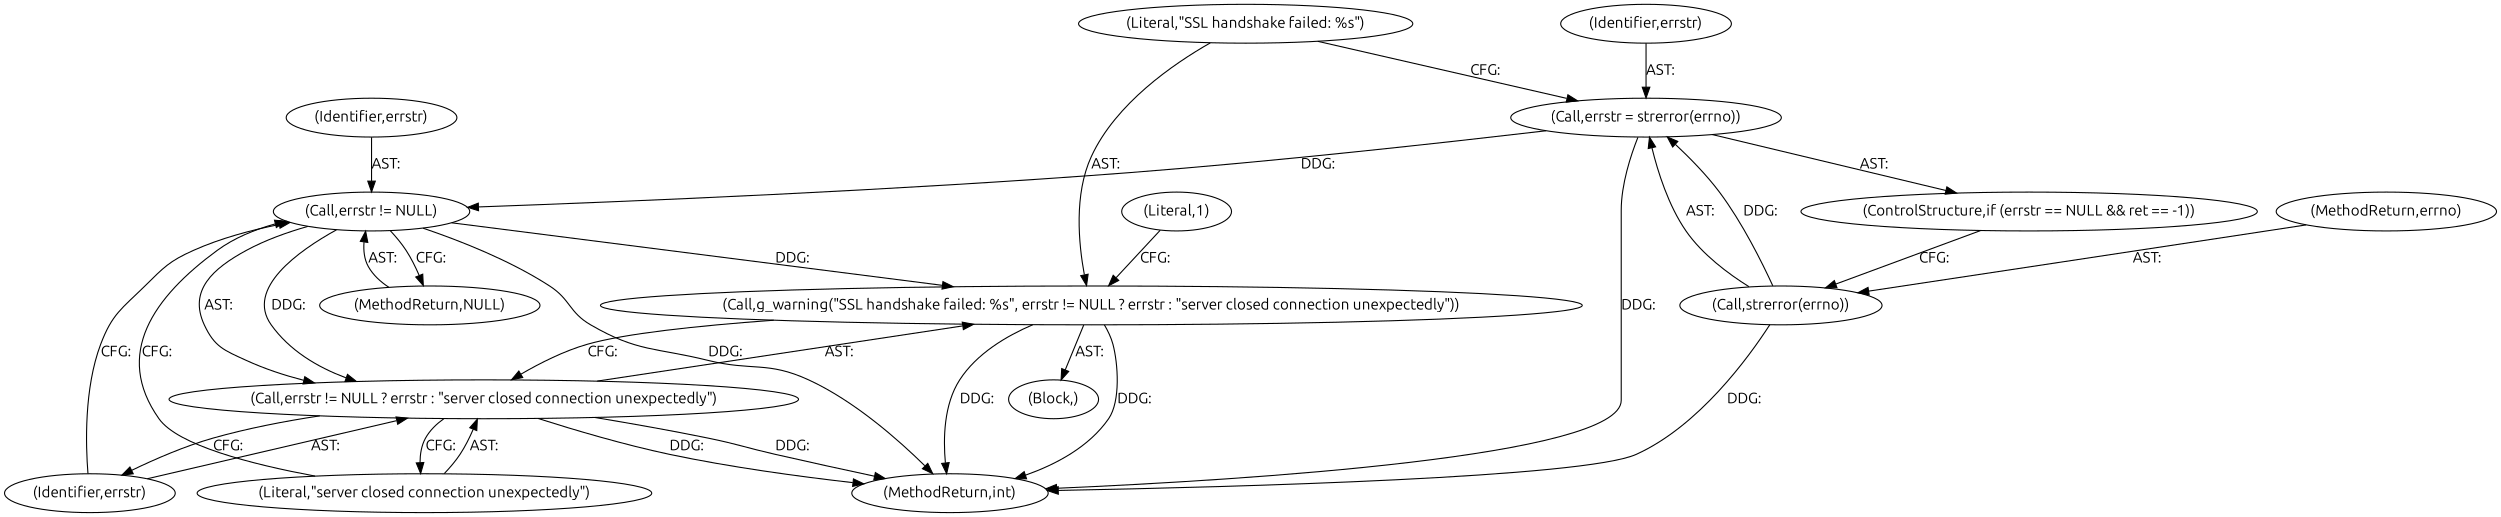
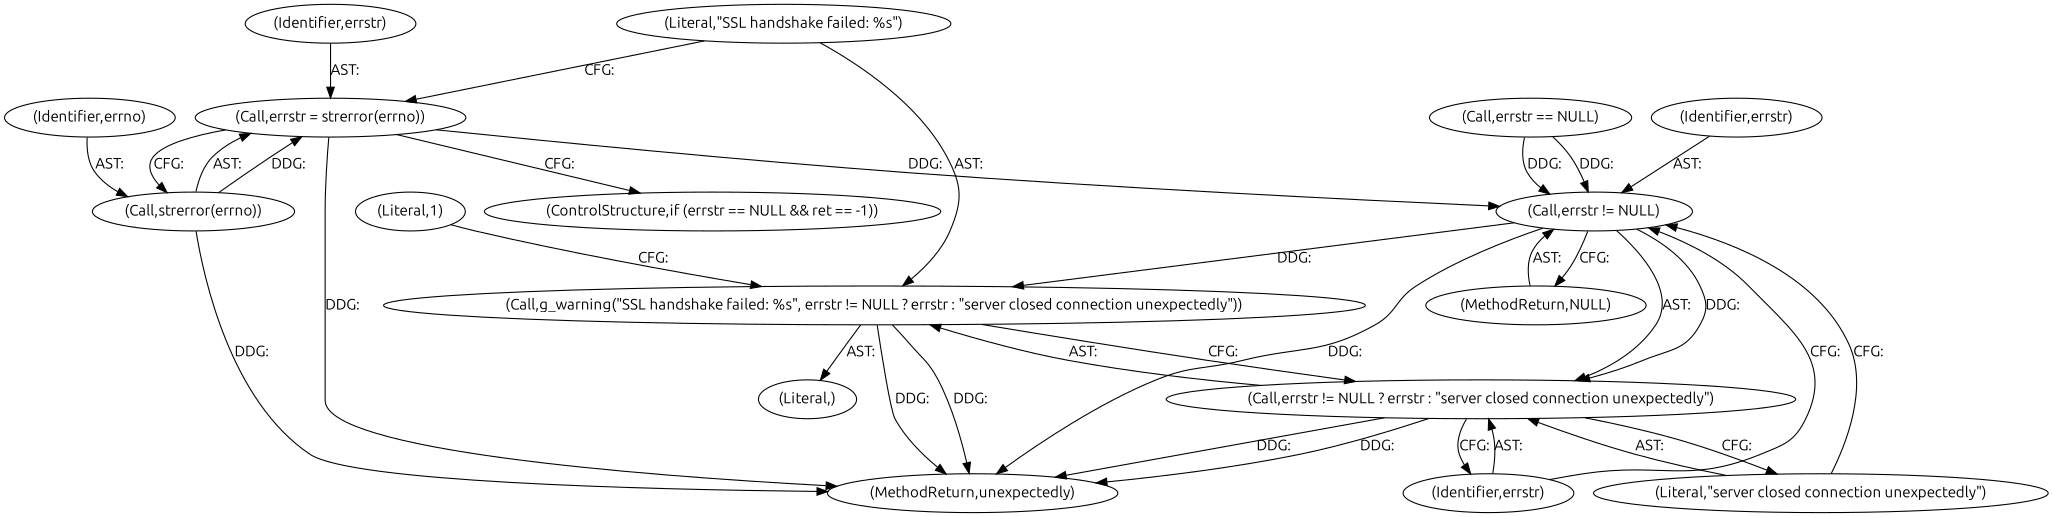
node "(Call,errstr == NULL)": added
edge "(Call,errstr = strerror(errno))" -> "(ControlStructure,if (errstr == NULL && ret == -1))": label "AST: " -> "CFG: "
node "(MethodReturn,errno)": label "(MethodReturn,errno)" -> "(Identifier,errno)"
edge "(ControlStructure,if (errstr == NULL && ret == -1))" -> "(Call,strerror(errno))": now "(Call,errstr = strerror(errno))" -> "(Call,strerror(errno))"
node "(Block,)": label "(Block,)" -> "(Literal,)"
node "(MethodReturn,int)": label "(MethodReturn,int)" -> "(MethodReturn,unexpectedly)"
